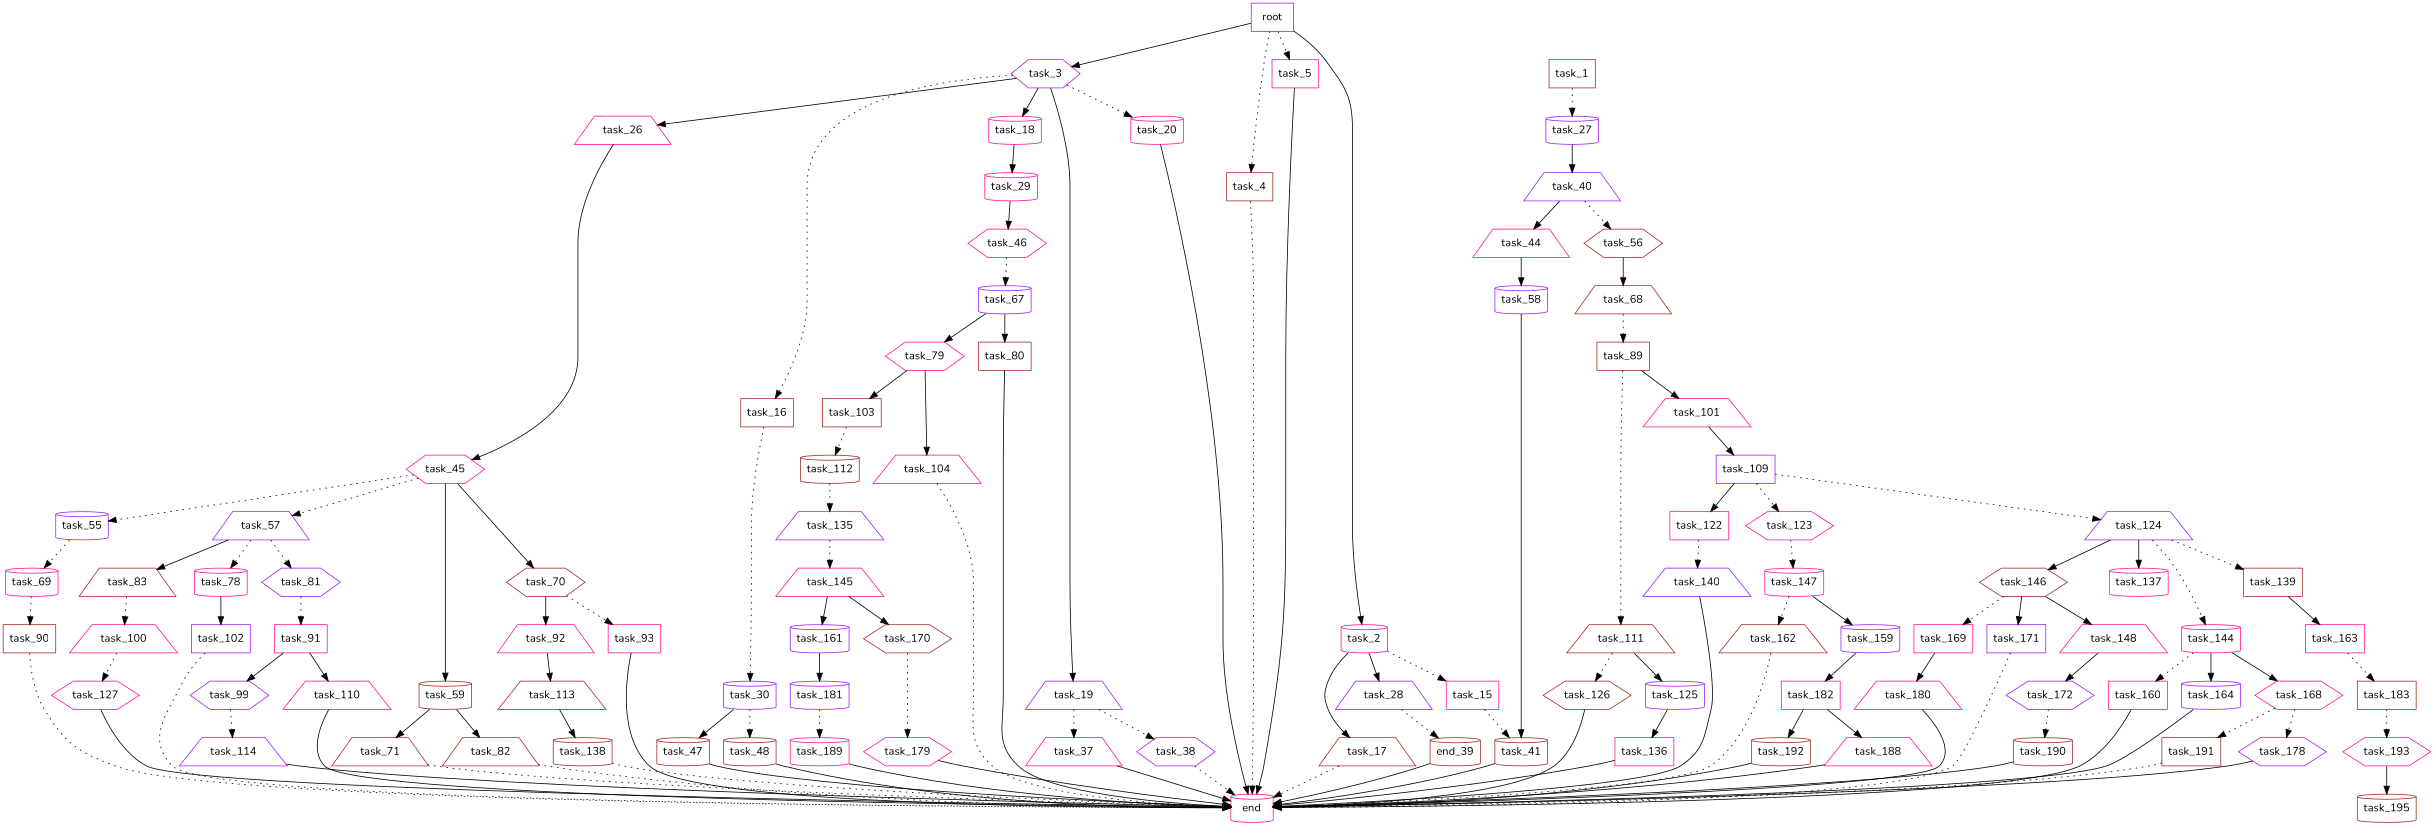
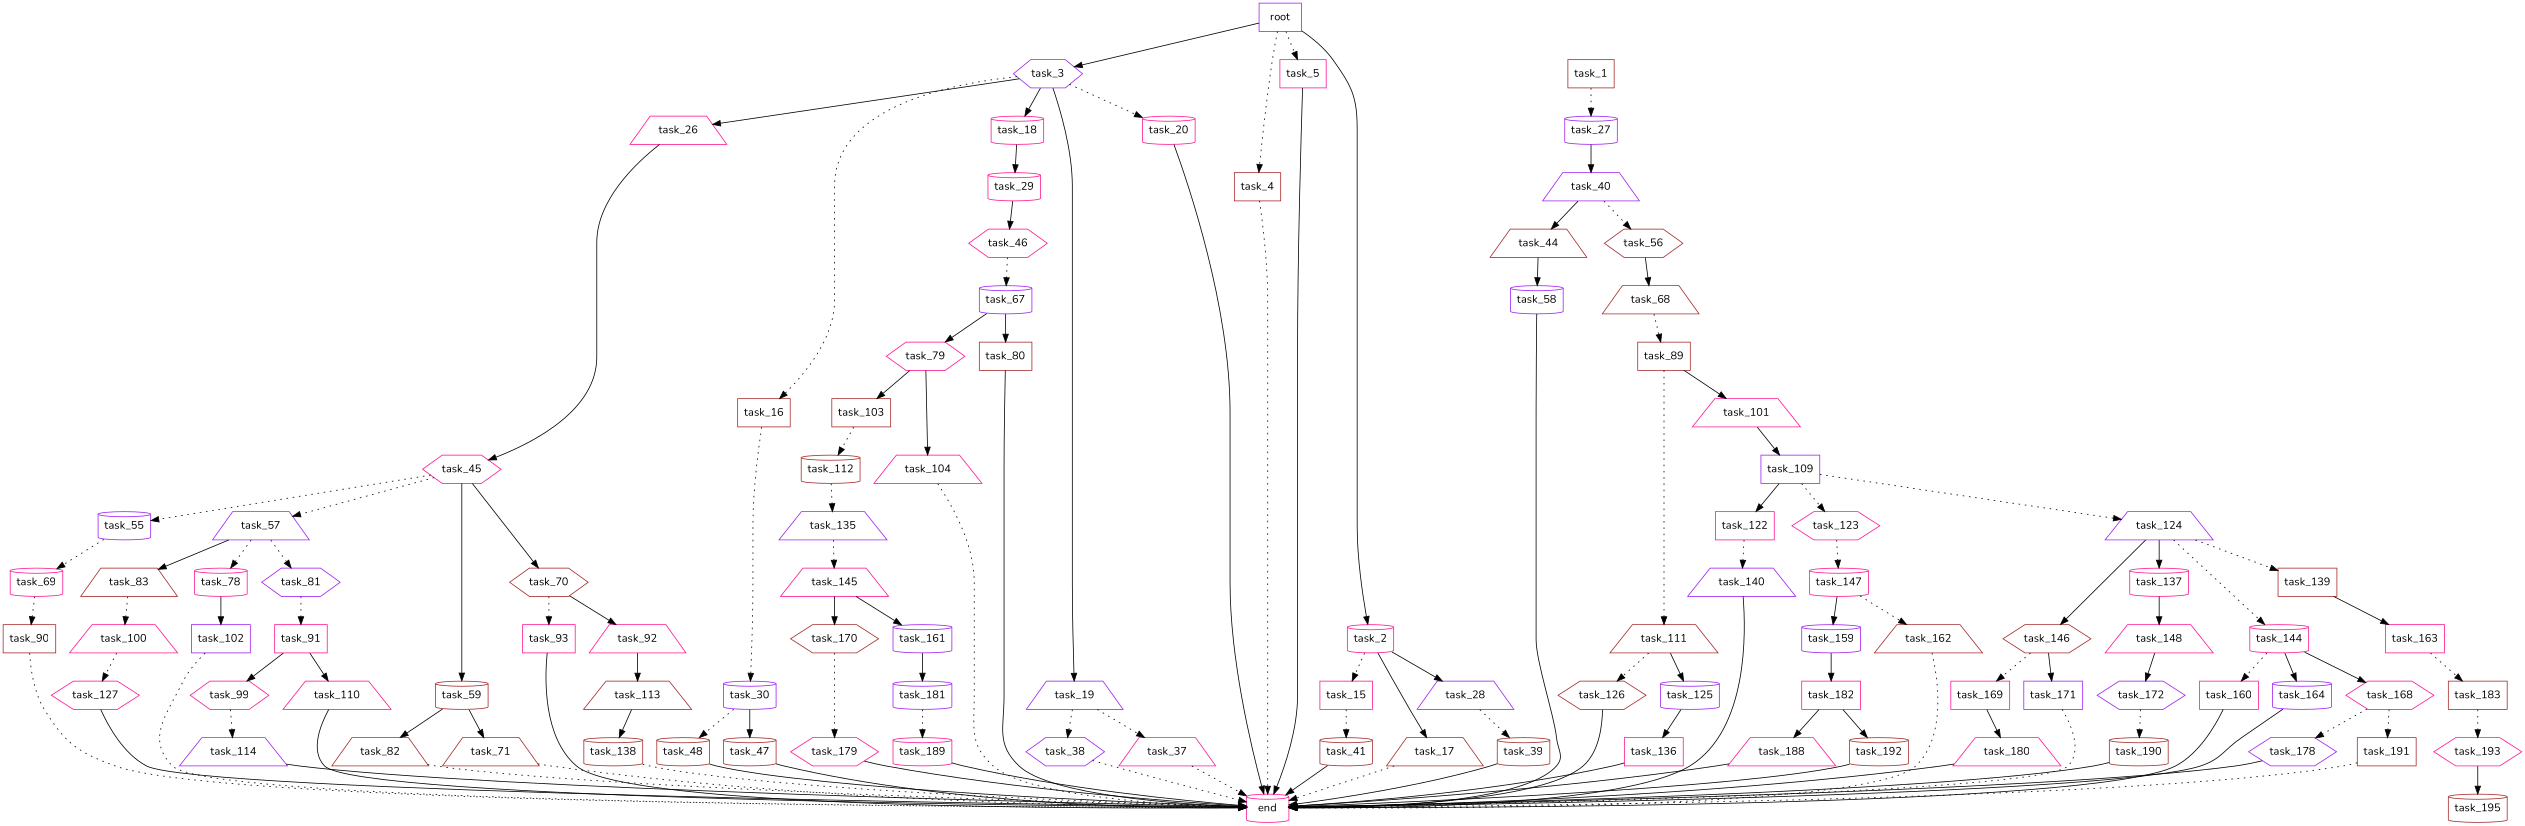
node "task_44": color deeppink -> brown
edge "task_58" -> "task_41": now "task_58" -> "end"
edge "task_146" -> "task_148": now "task_137" -> "task_148"
node "task_99": color purple -> deeppink
node "end_39": label "end_39" -> "task_39"
edge "task_37" -> "end": style solid -> dotted
